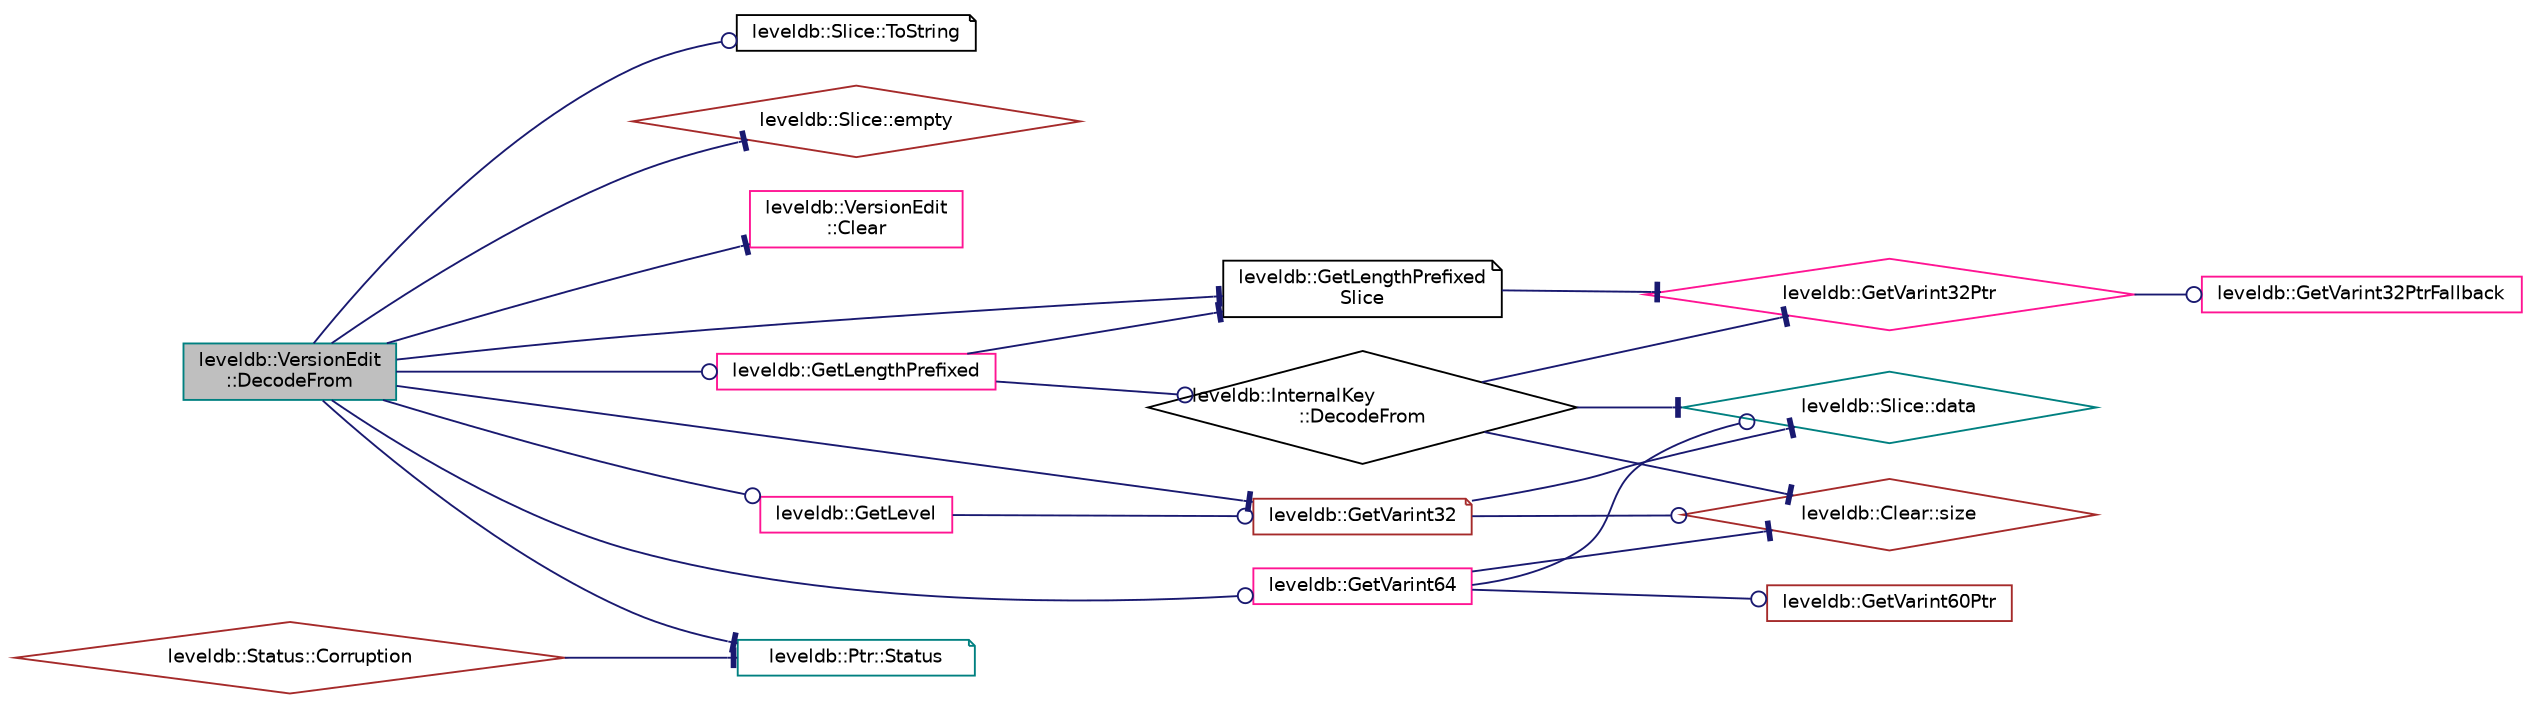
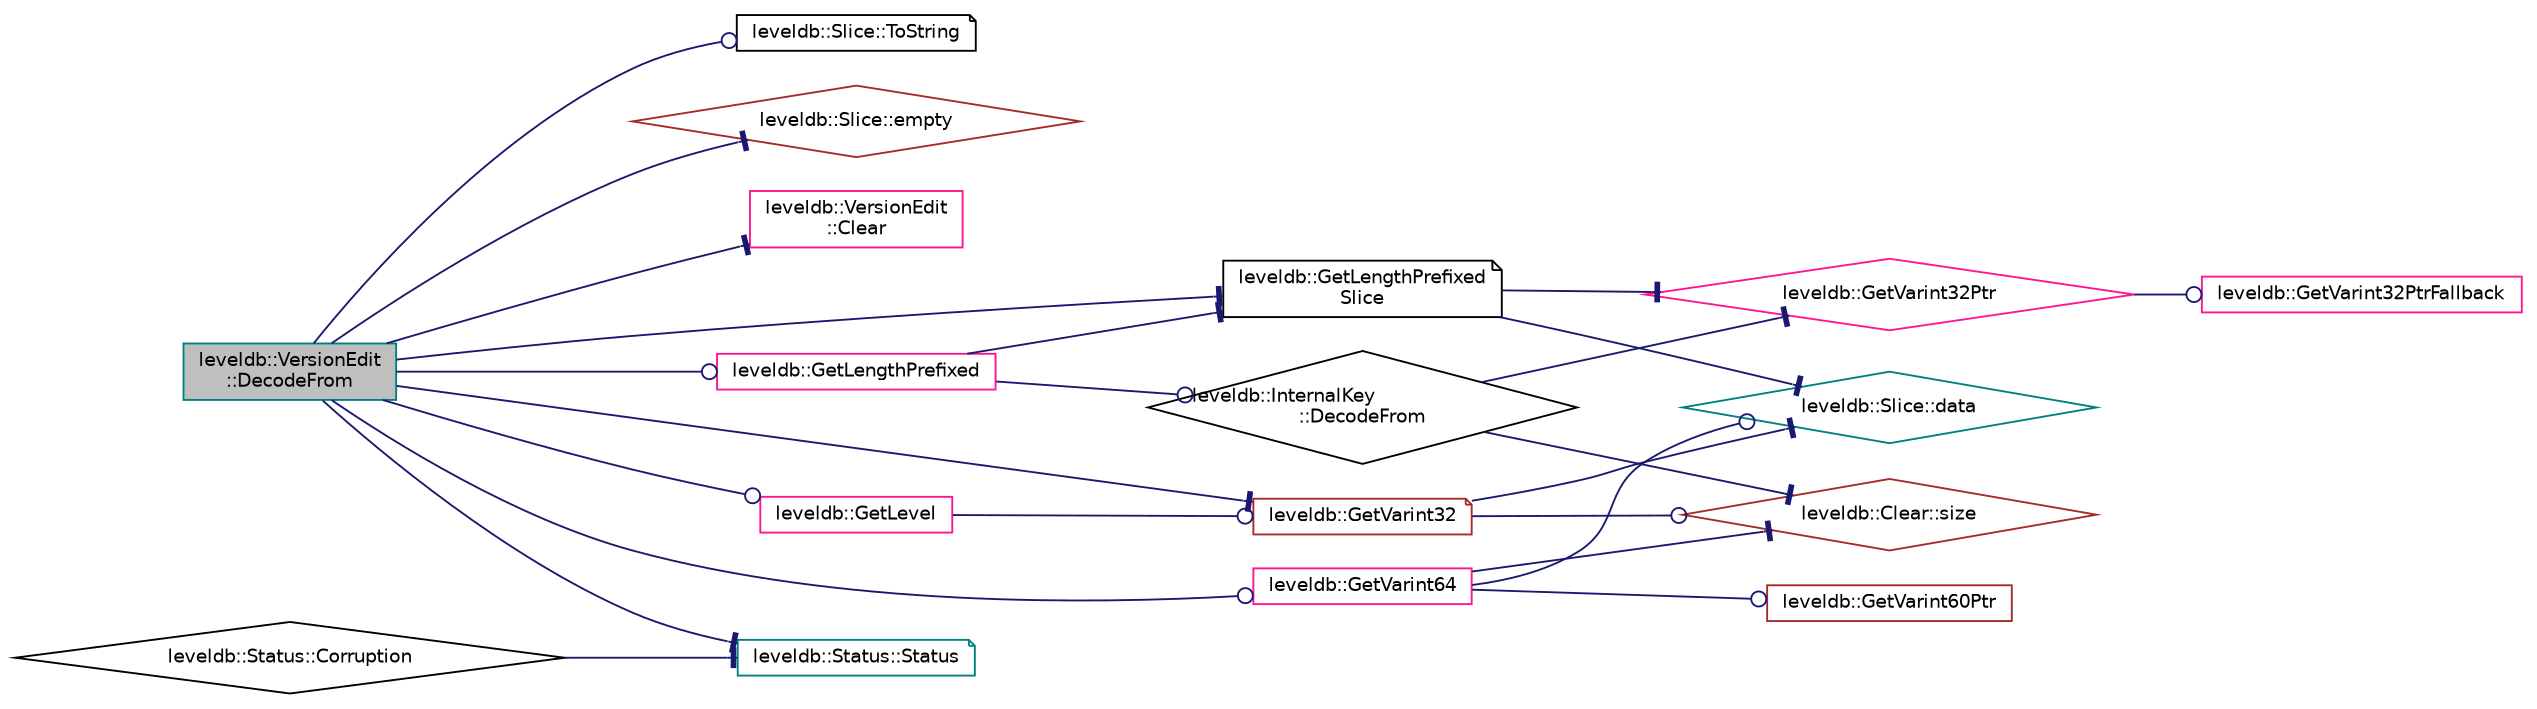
edge "leveldb::InternalKey ::DecodeFrom" -> "leveldb::Slice::data": now "leveldb::GetLengthPrefixed Slice" -> "leveldb::Slice::data"
node "leveldb::Status::Corruption": color brown -> black
node "leveldb::Ptr::Status": label "leveldb::Ptr::Status" -> "leveldb::Status::Status"
